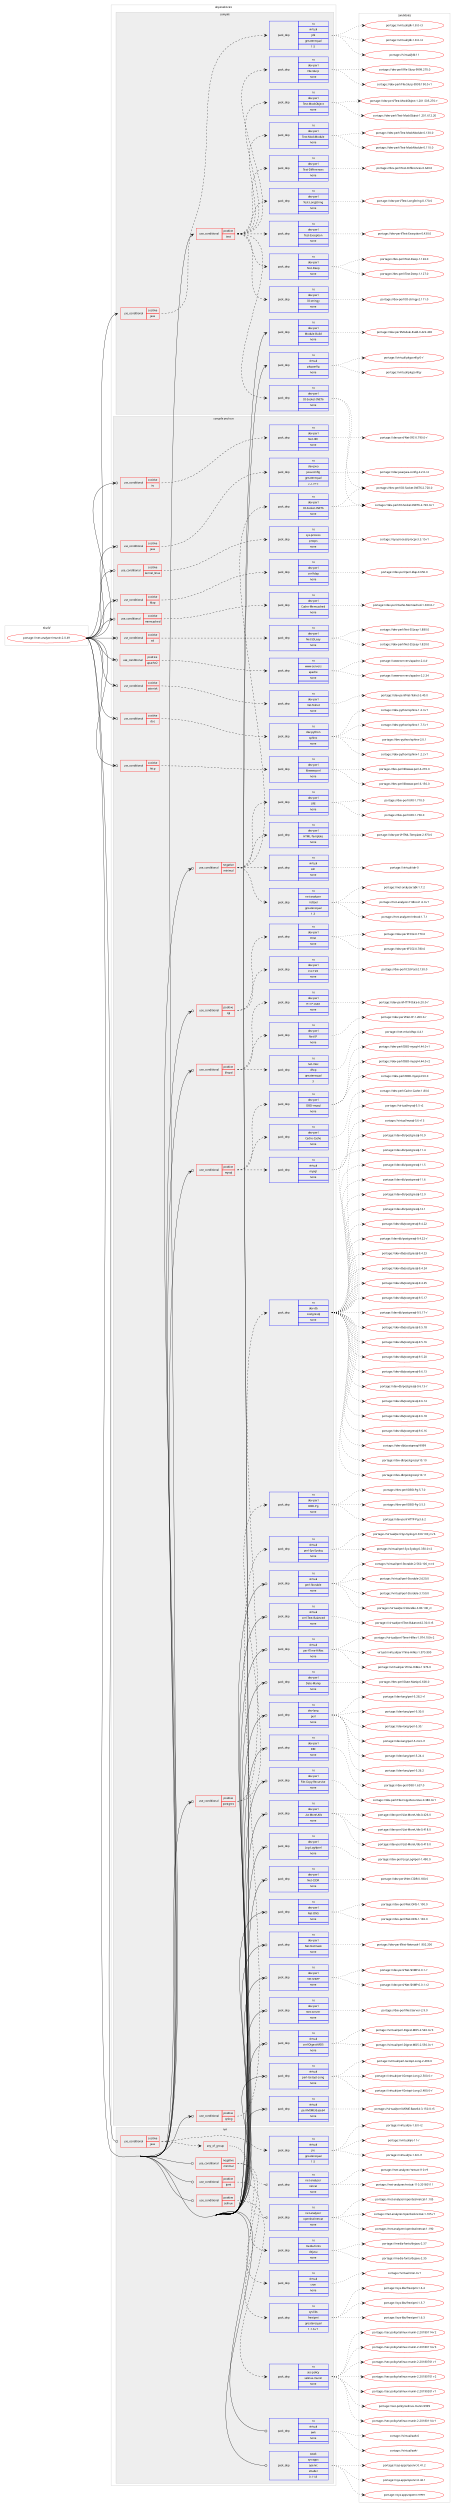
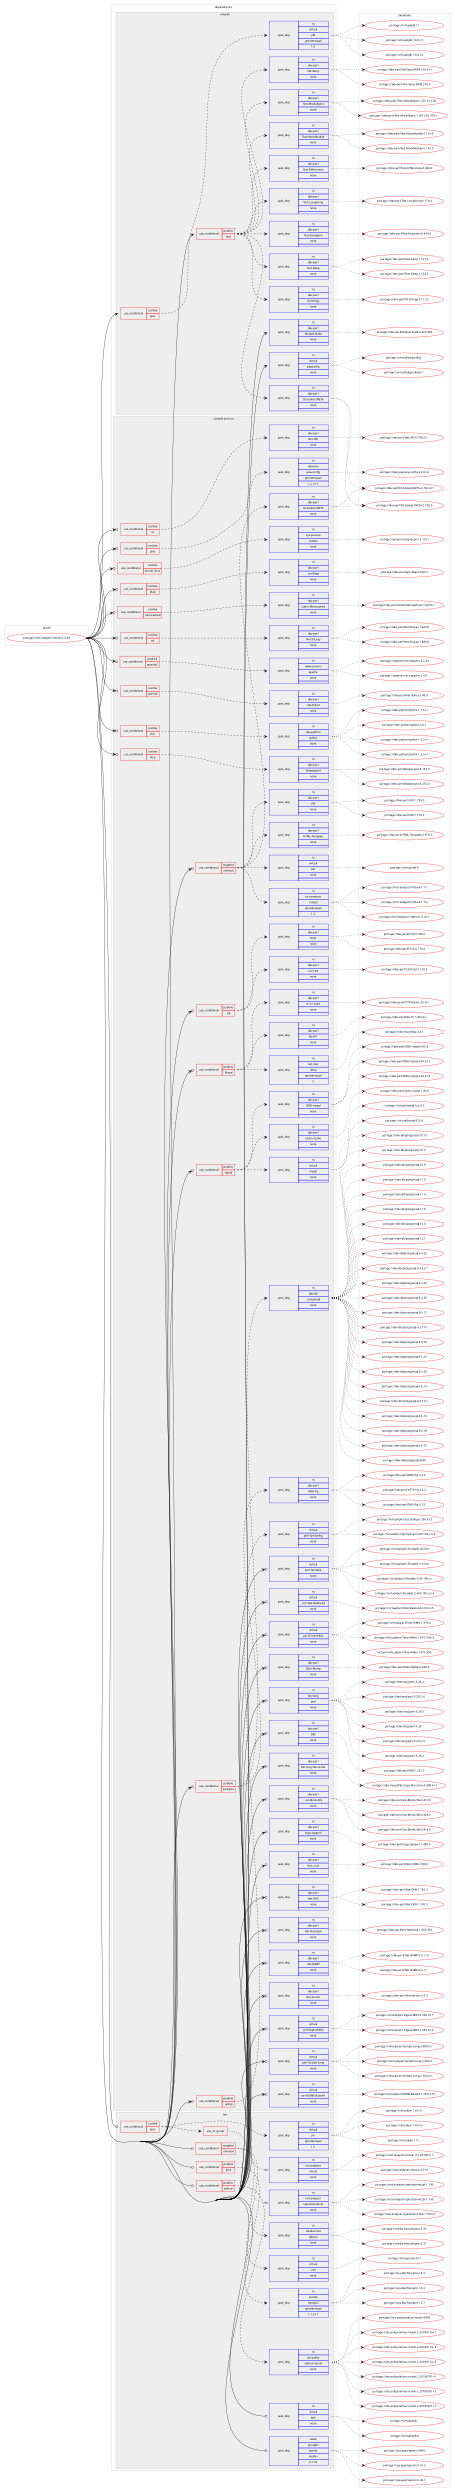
node "portage://net-analyzer/jdk-1.7.2": label "portage://net-analyzer/jdk-1.7.2" -> "portage://net-analyzer/rrdtool-1.7.2"
node "portage://dev-db/postgresql-9.4.24": removed
node "portage://dev-perl/File-Copy-Recursive-0.380.0-r1": label "portage://dev-perl/File-Copy-Recursive-0.380.0-r1" -> "portage://dev-mysql/File-Copy-Recursive-0.380.0-r1"
